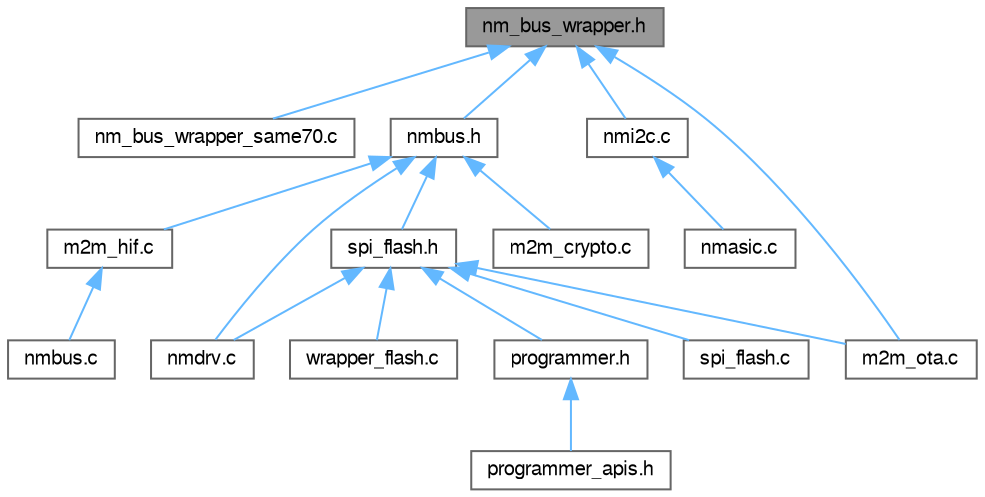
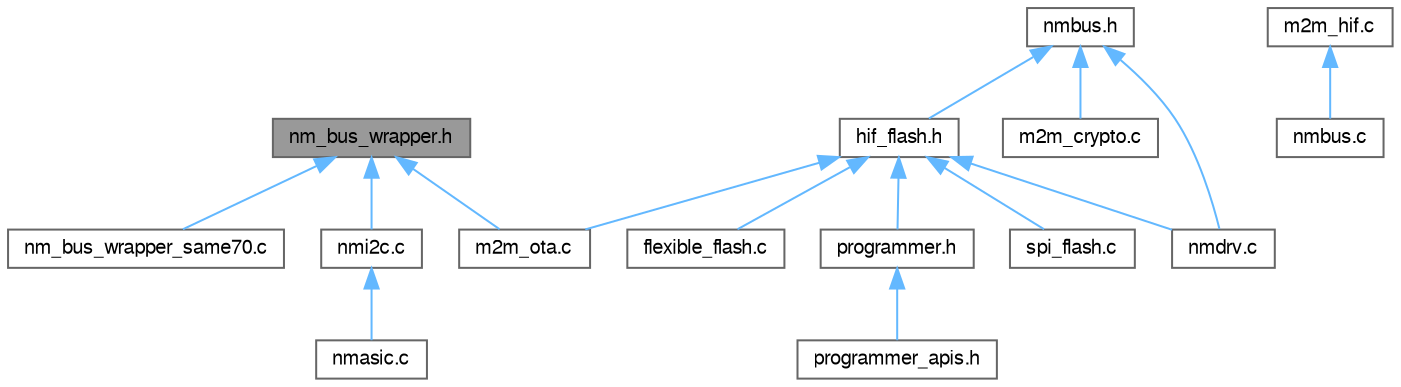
edge "nmbus.h" -> "nm_bus_wrapper.h": removed
edge "m2m_hif.c" -> "nmbus.h": removed
node "spi_flash.h": label "spi_flash.h" -> "hif_flash.h"
node "wrapper_flash.c": label "wrapper_flash.c" -> "flexible_flash.c"
